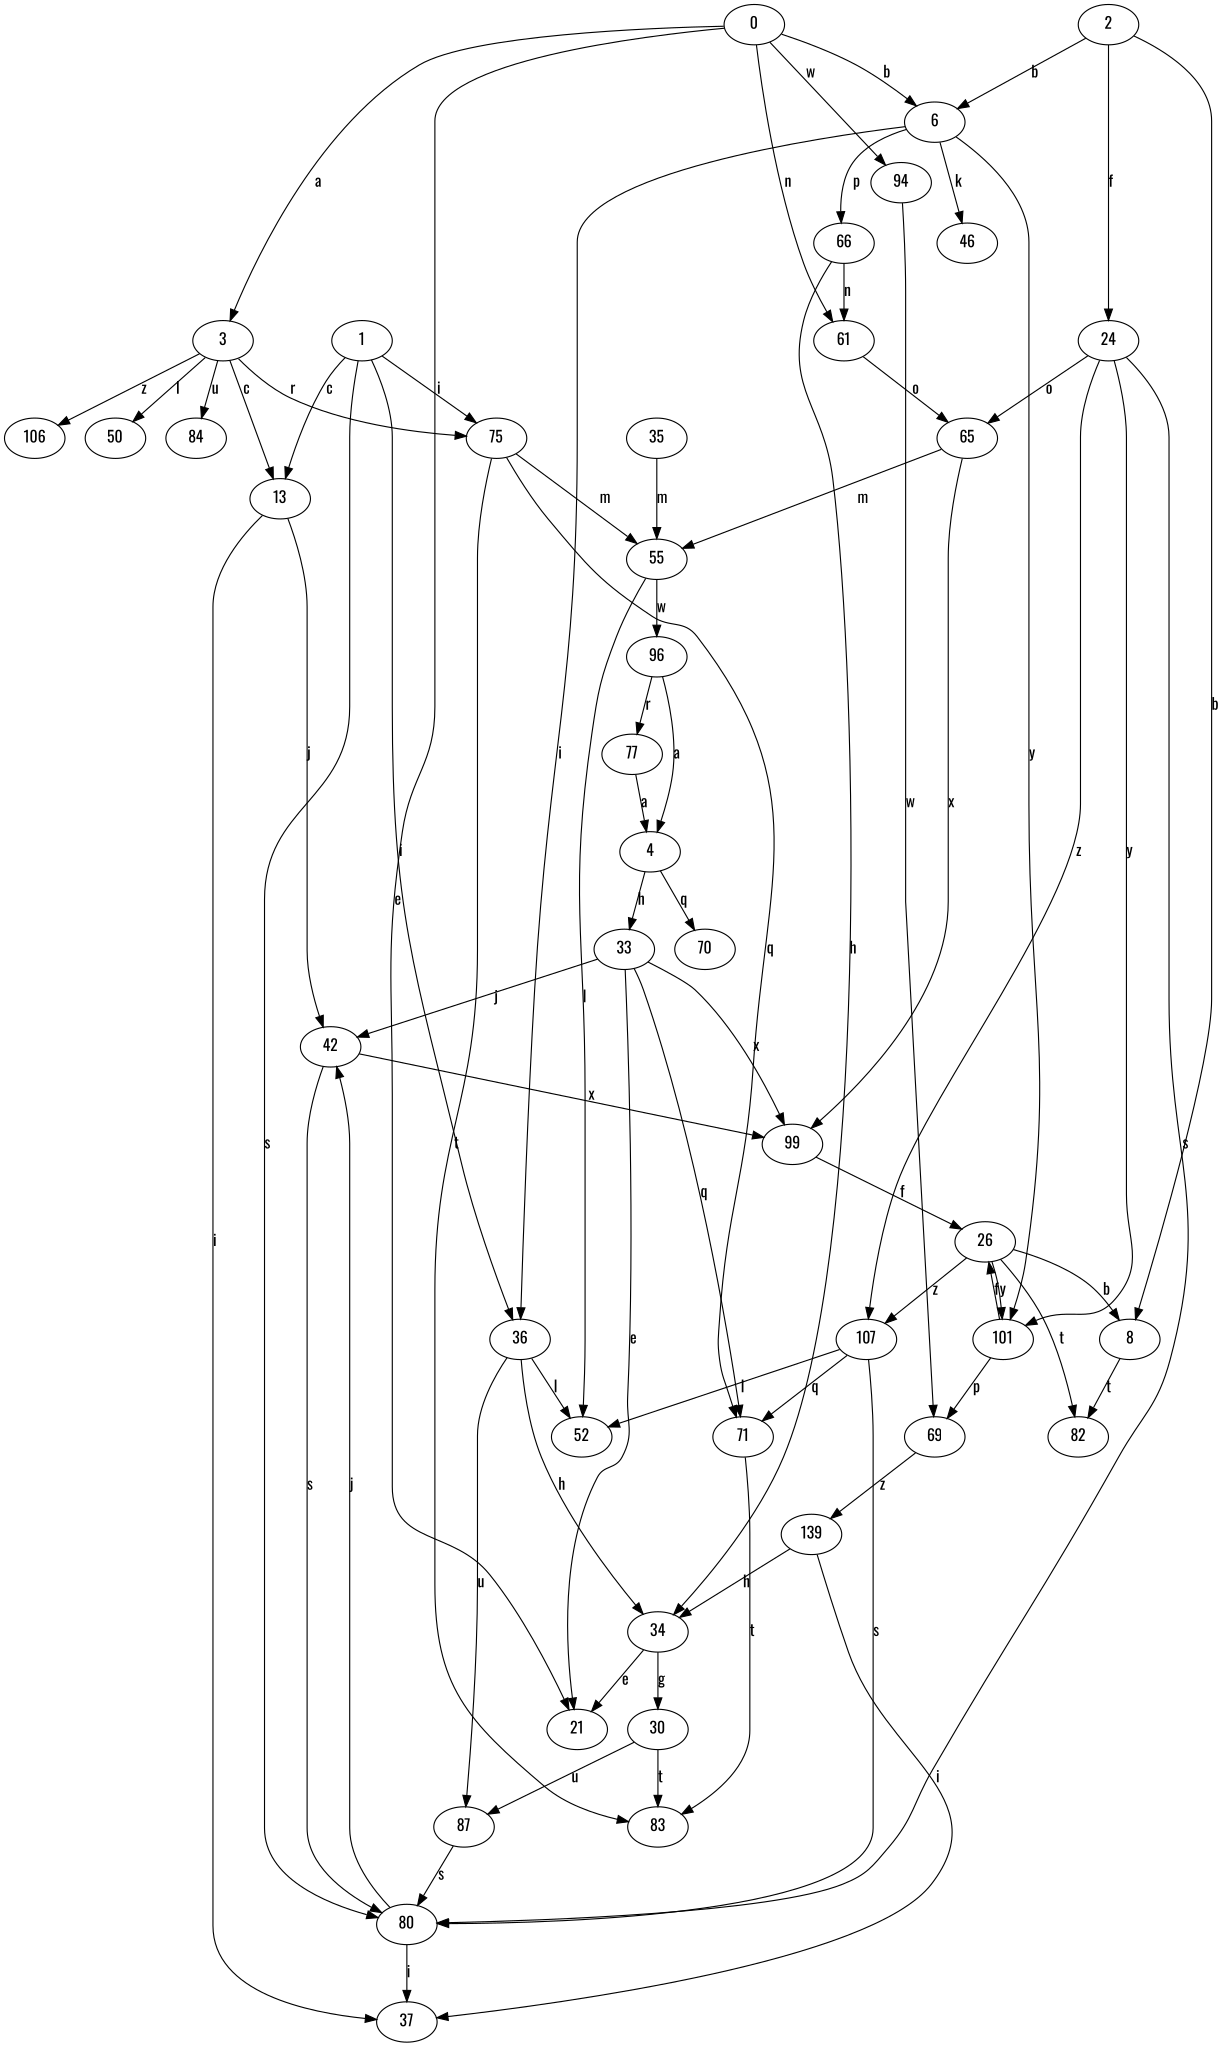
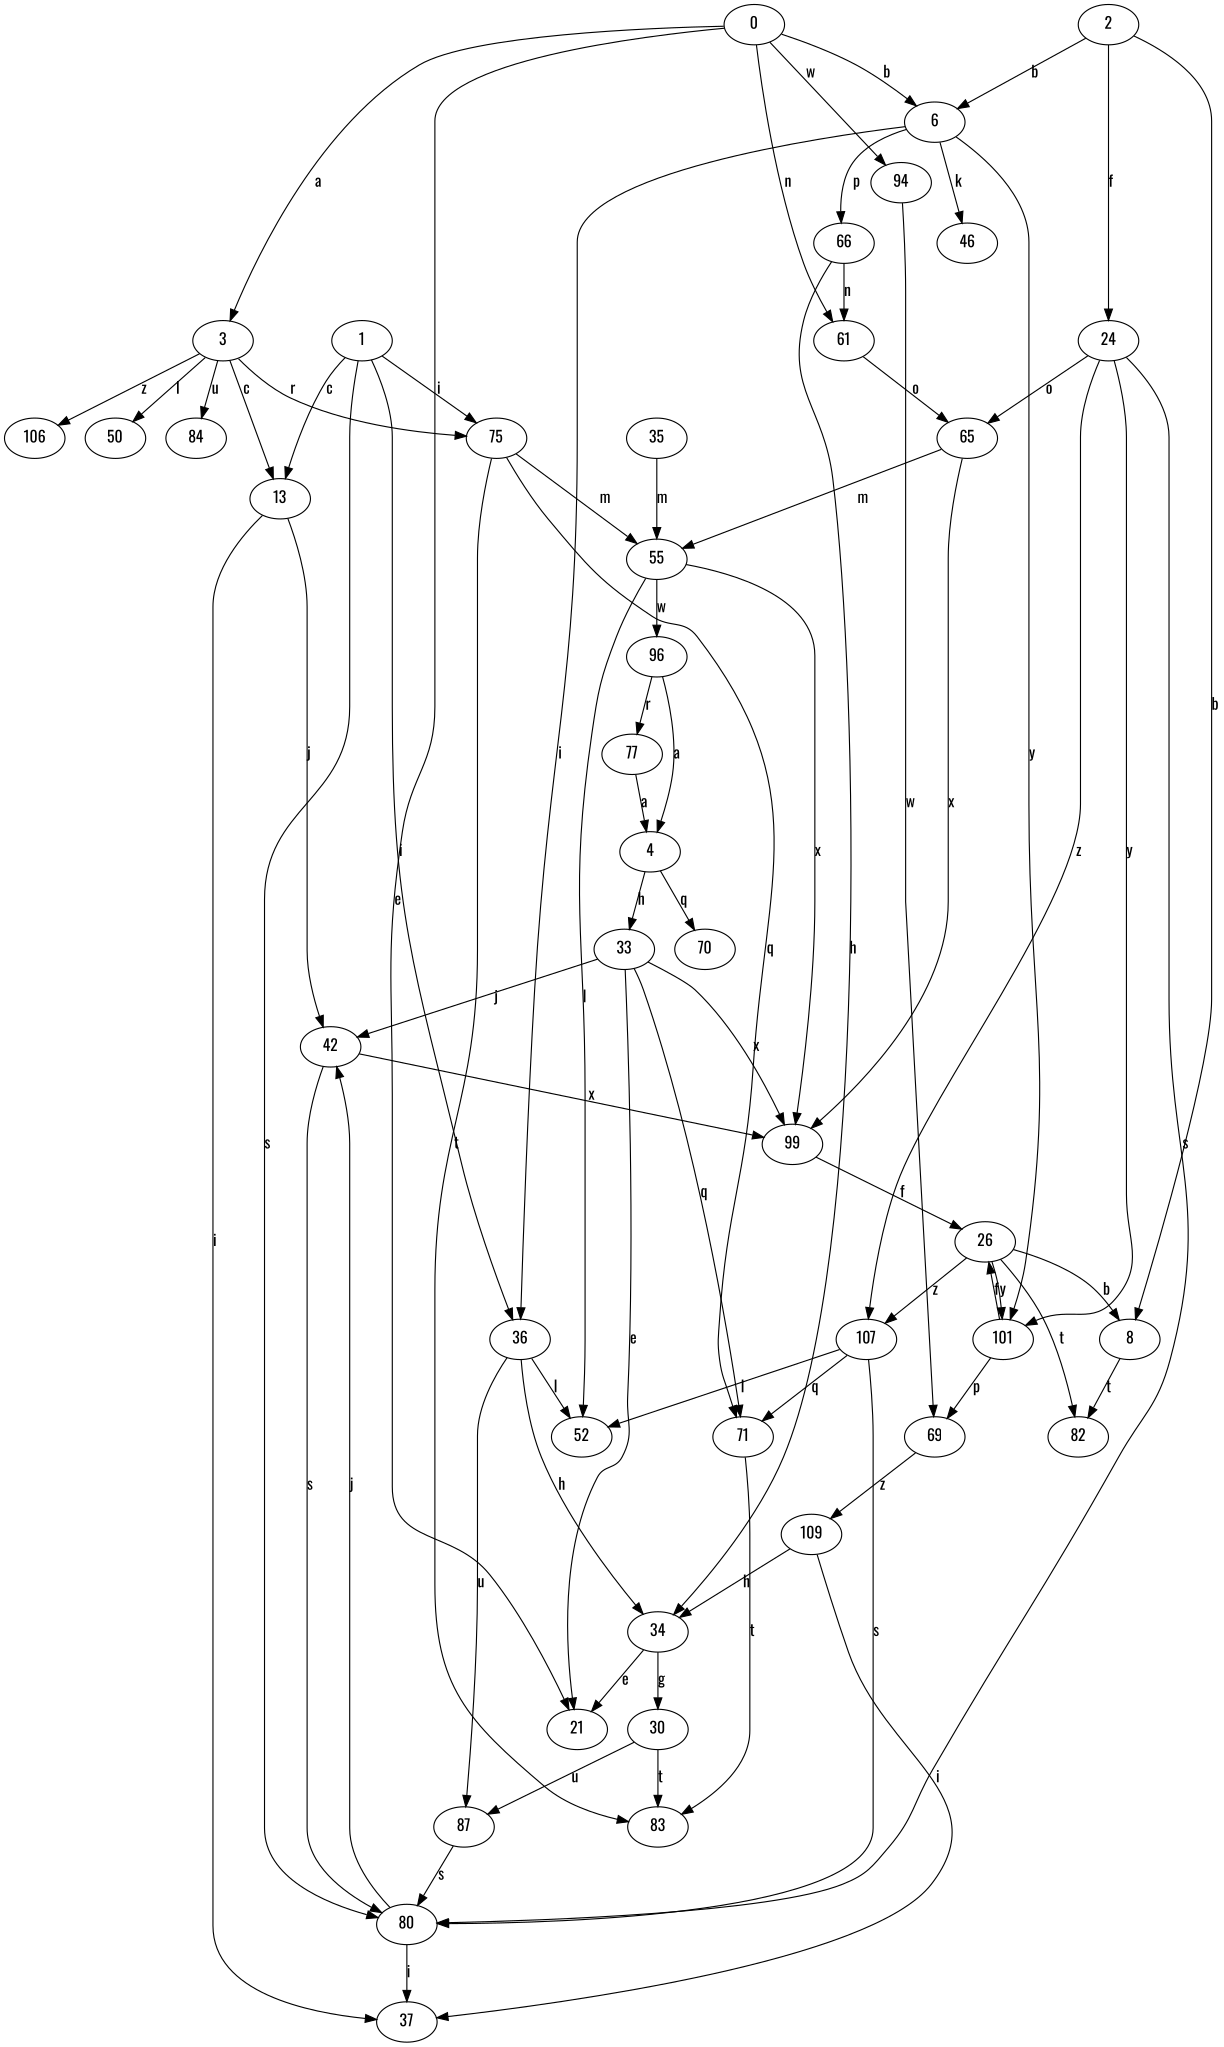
edge "55" -> "99": added, label "x"
node "139": label "139" -> "109"
